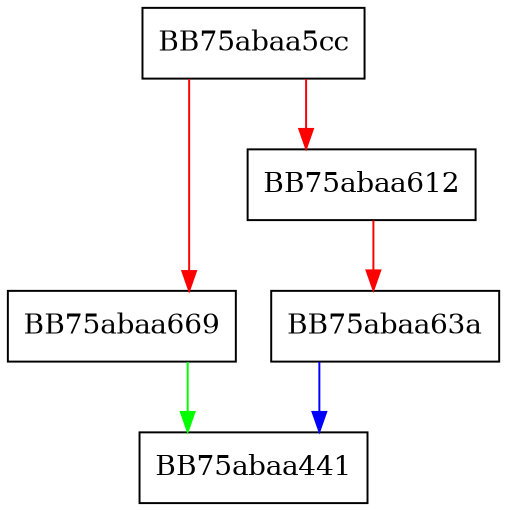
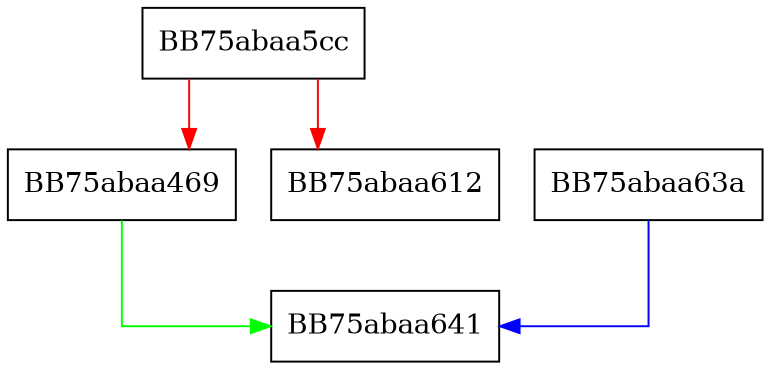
edge "BB75abaa612" -> "BB75abaa63a": removed
node "BB75abaa669": label "BB75abaa669" -> "BB75abaa469"
node "BB75abaa441": label "BB75abaa441" -> "BB75abaa641"
